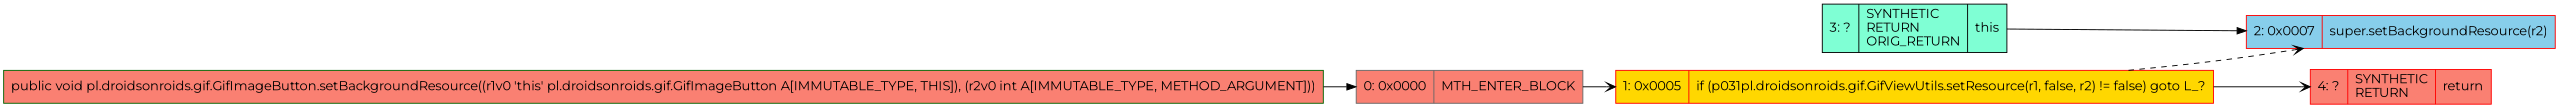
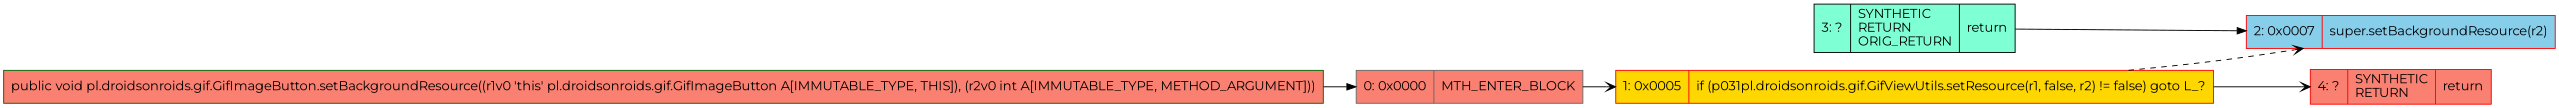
node "3: ?": text "this" -> "return"
